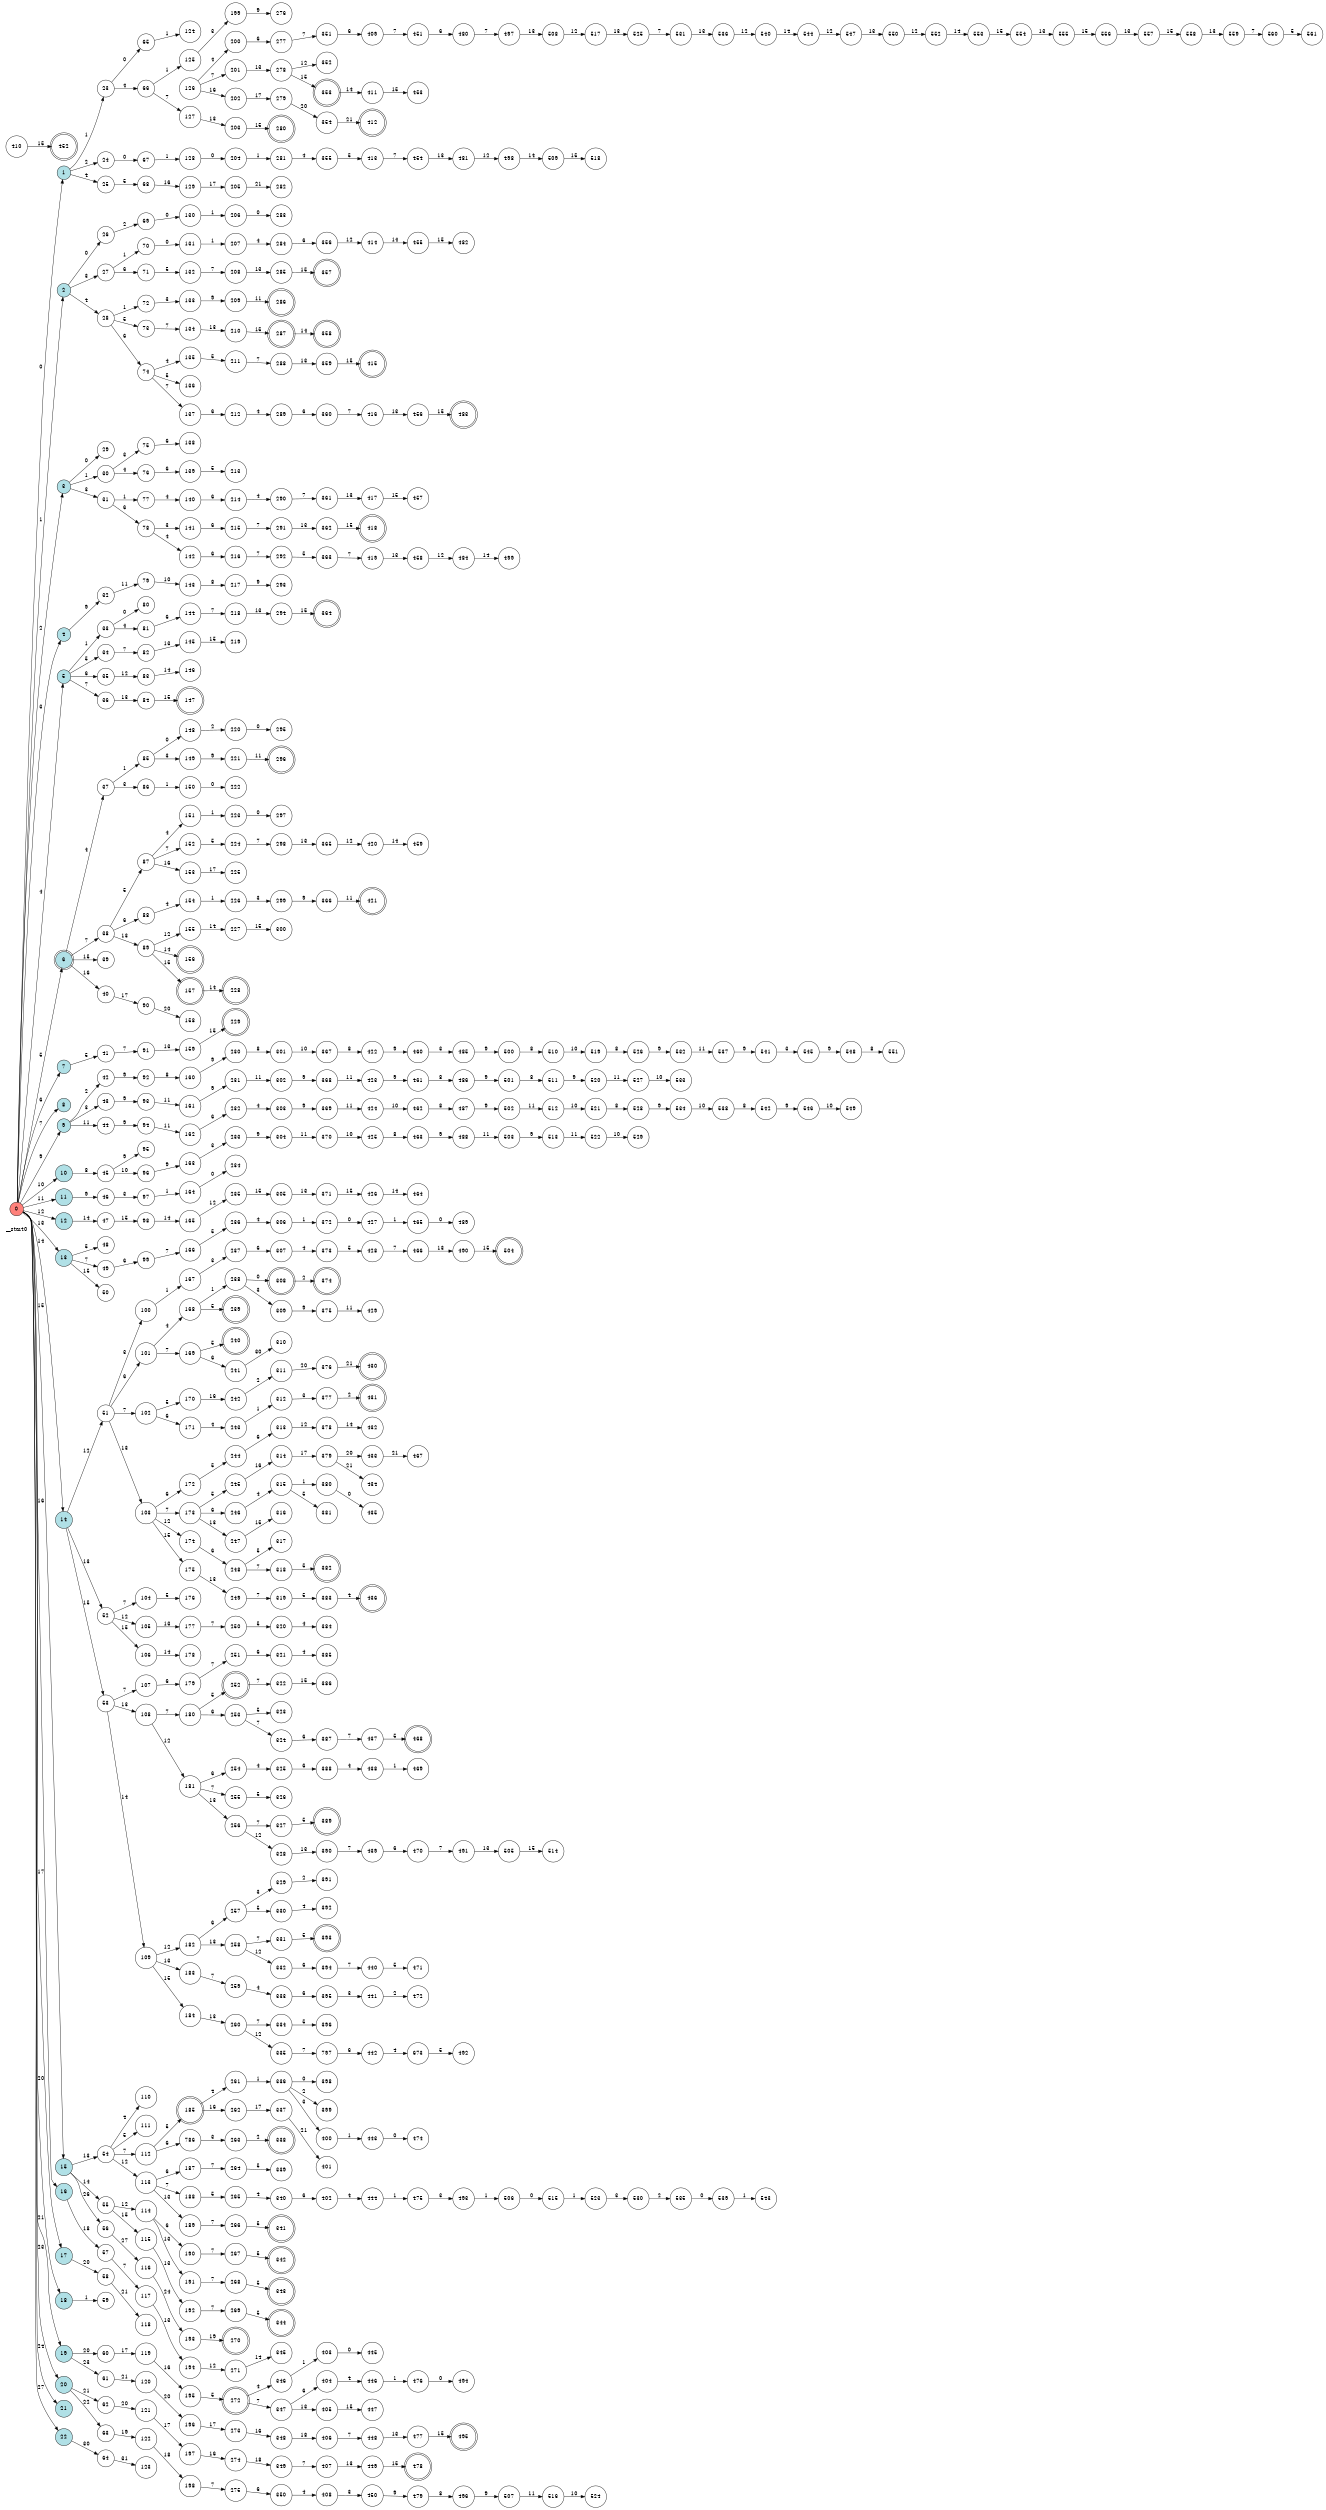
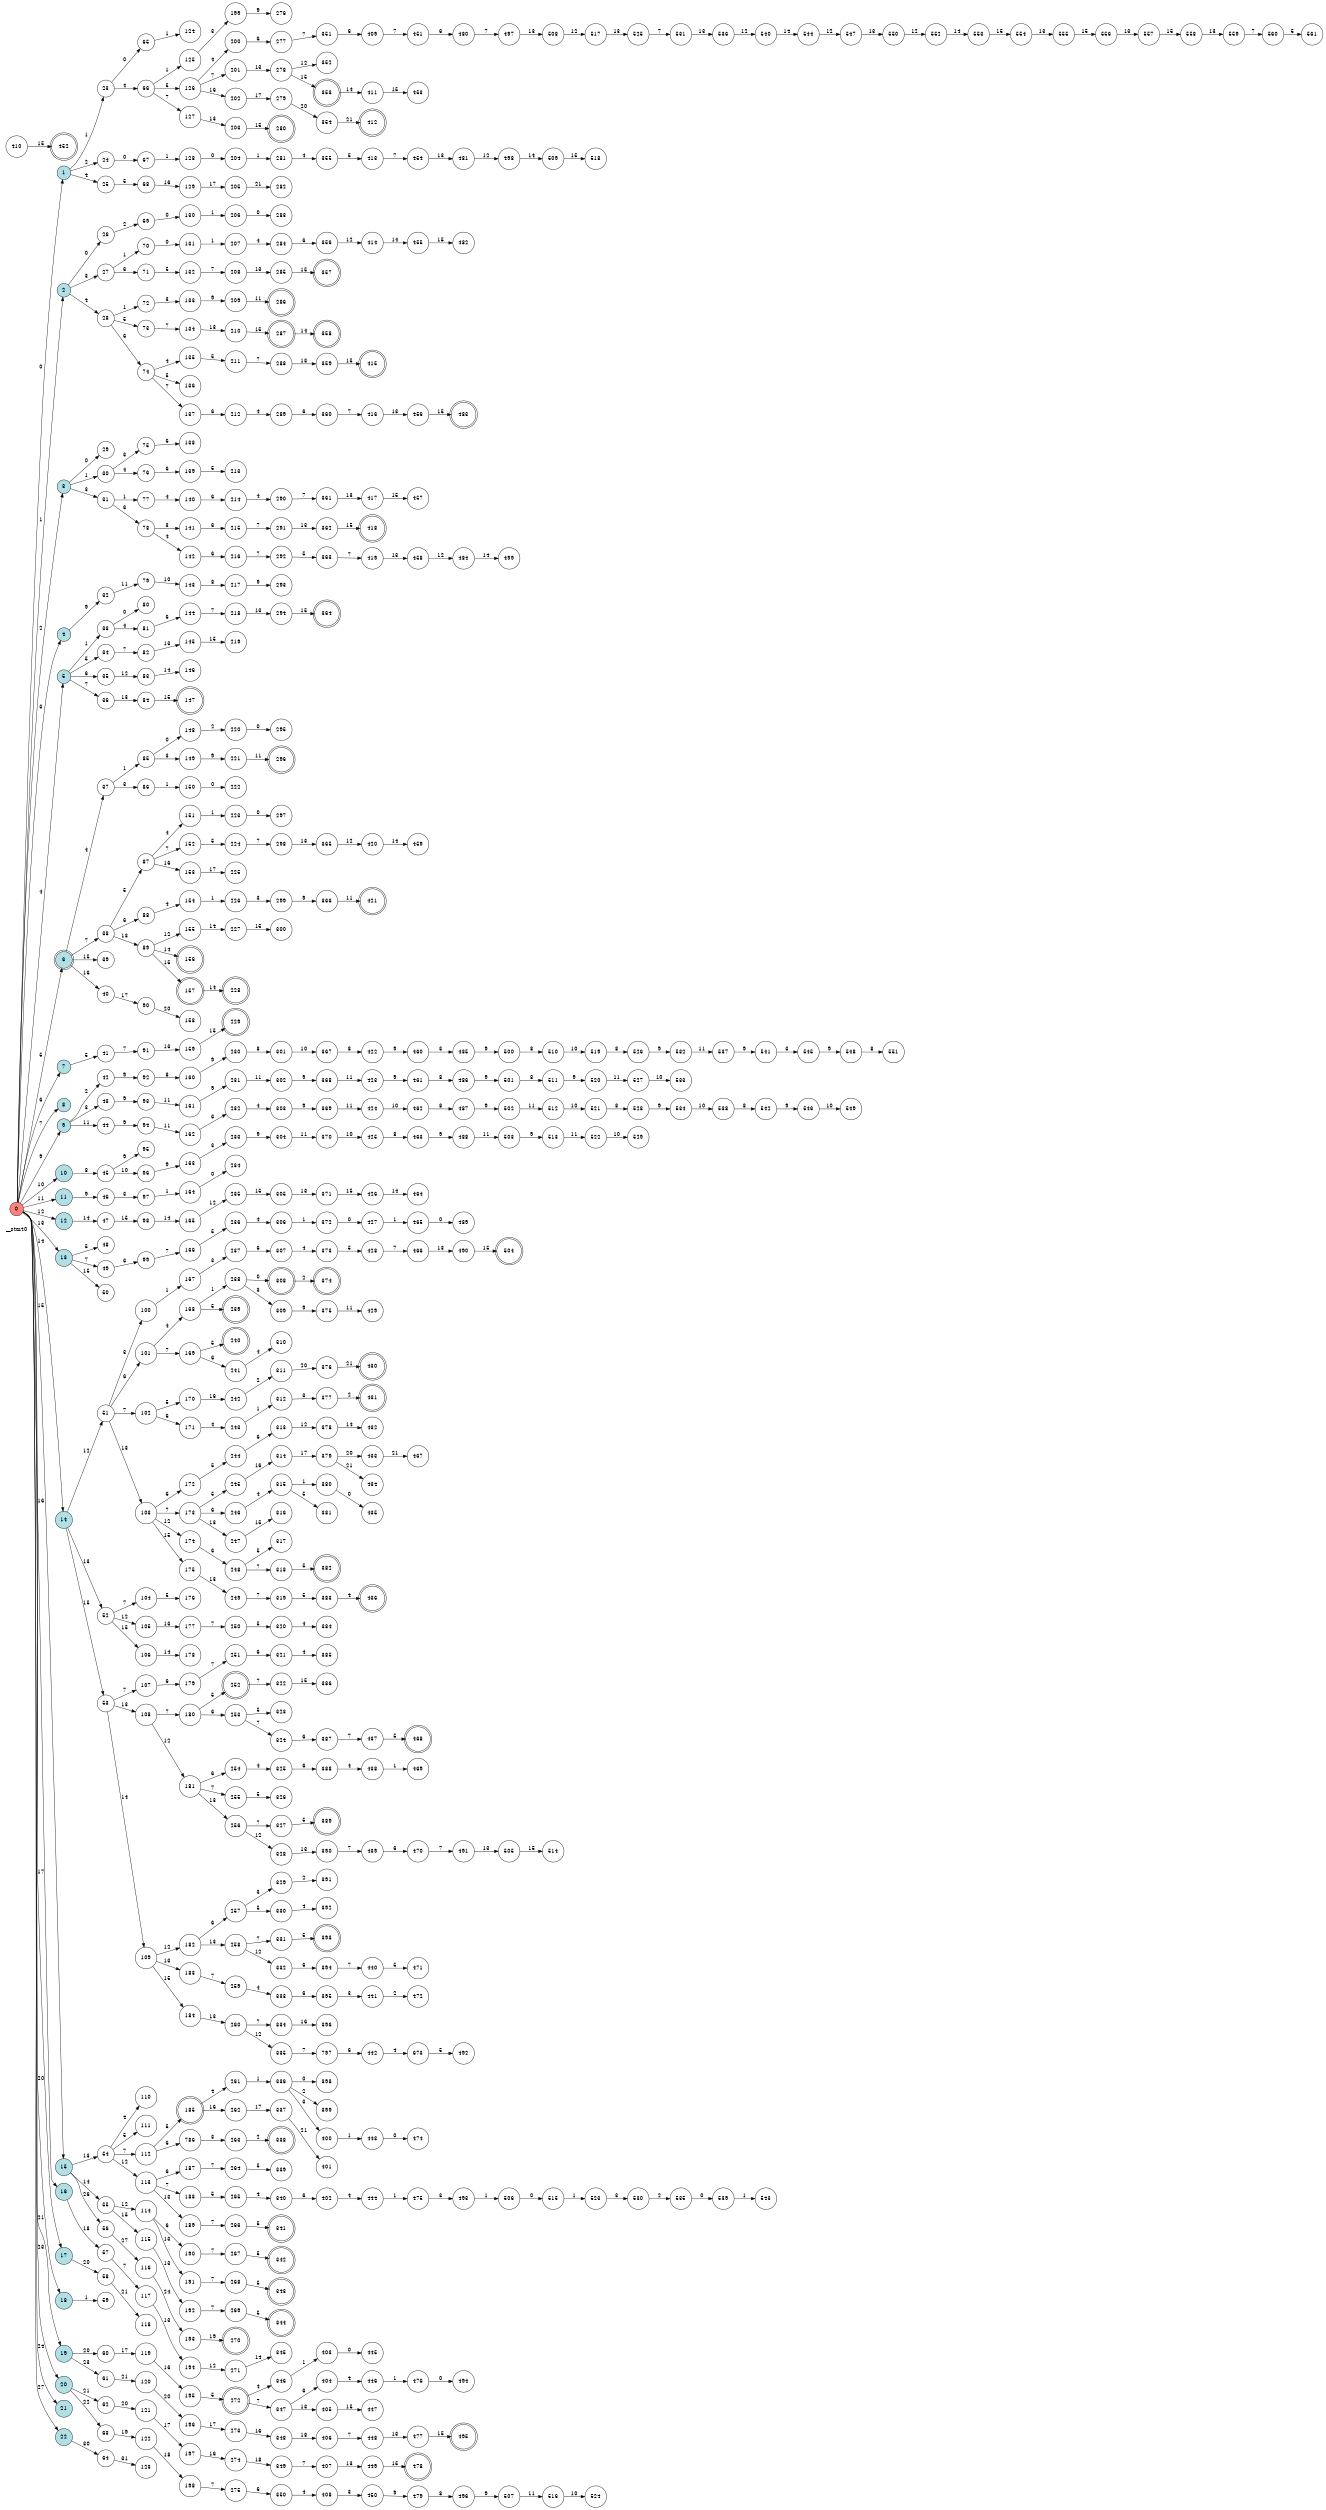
edge "66" -> "126": added, label "5"
edge "241" -> "310": label "30" -> "4"
edge "334" -> "396": label "5" -> "16"
